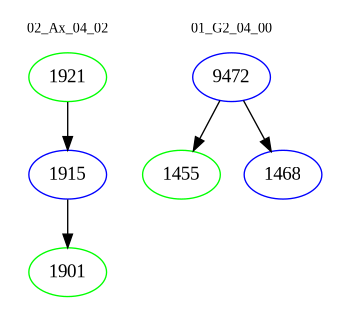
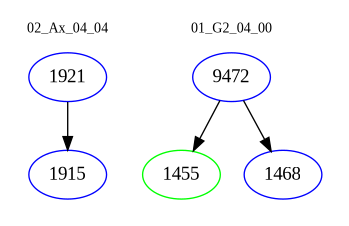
cluster "02_Ax_04_02": label "02_Ax_04_02" -> "02_Ax_04_04"
node "1921": color green -> blue
node "1901": removed
